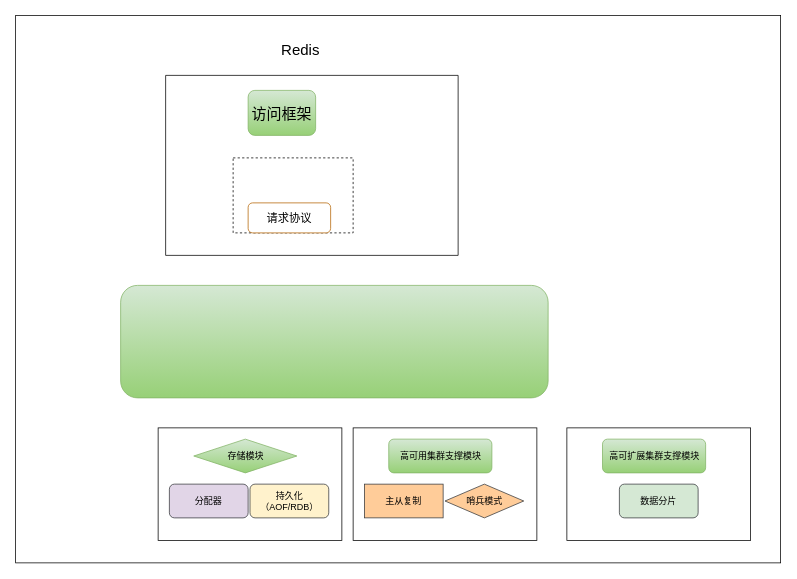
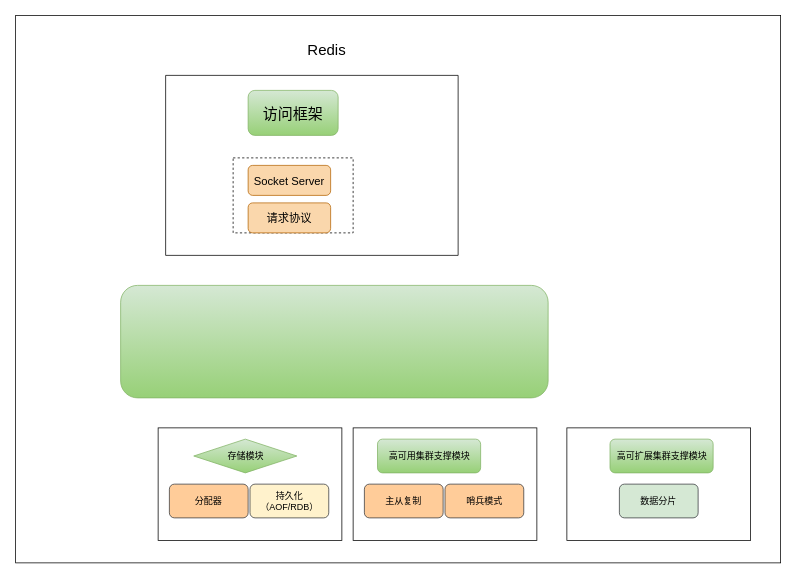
node "Redis": moved (300, 49) -> (327, 49)
node "访问框架": size 68x45 -> 90x45
node "Socket Server": added
node "请求协议": fillcolor #ffffff -> #fad7ac
node "高可用集群支撑模块": moved (440, 456) -> (429, 456)
node "高可扩展集群支撑模块": moved (654, 456) -> (661, 456)
node "分配器": fillcolor #e1d5e7 -> #ffcc99
node "主从复制": shape rectangle -> rounded rectangle
node "哨兵模式": shape diamond -> rounded rectangle
